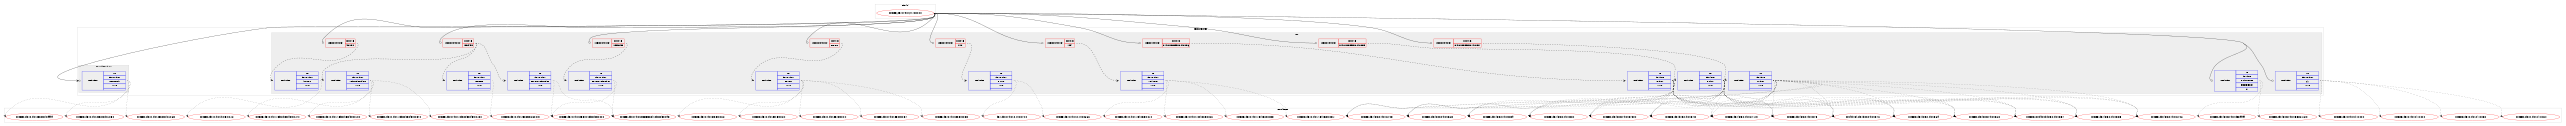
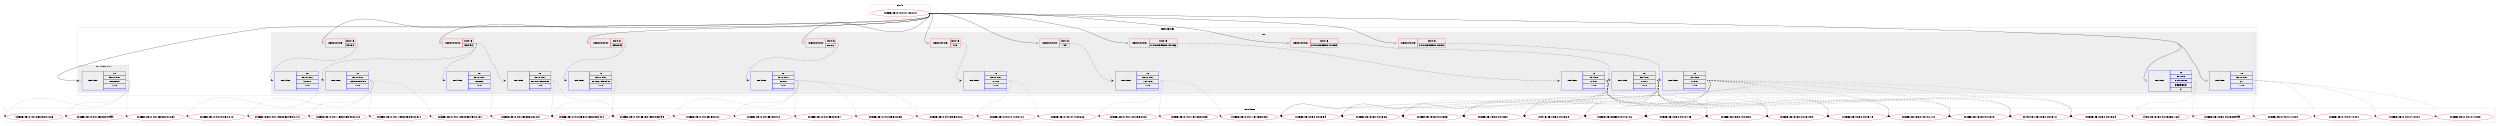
node "portage://dev-python/websocket-client-0.47.0": label "portage://dev-python/websocket-client-0.47.0" -> "portage://lang-python/websocket-client-0.47.0"
node "portage://dev-python/greaterequal-websocket-0.9.3": label "portage://dev-python/greaterequal-websocket-0.9.3" -> "portage://dev-python/gevent-websocket-0.9.3"
node "dev://dev-python/pyzmq-17.1.0": label "dev://dev-python/pyzmq-17.1.0" -> "portage://dev-python/pyzmq-17.1.0"
node "portage://dev-python/werkzeug-0.14.1": removed
node "portage://dev-lang/python-3.6.8": label "portage://dev-lang/python-3.6.8" -> "positive://dev-lang/python-3.6.8"
node "portage://conditional-lang/python-3.5.7": label "portage://conditional-lang/python-3.5.7" -> "portage://dev-lang/python-3.5.7"
node "portage://dev-lang/python-2.7.16": label "portage://dev-lang/python-2.7.16" -> "portage://dev-targets/python-2.7.16"
node "portage://dev-lang/python-dep-9999": label "portage://dev-lang/python-dep-9999" -> "portage://dev-lang/python-exec-9999"
node "portage://dev-lang/python-exec-2.4.6-r1": label "portage://dev-lang/python-exec-2.4.6-r1" -> "client://dev-lang/python-exec-2.4.6-r1"
